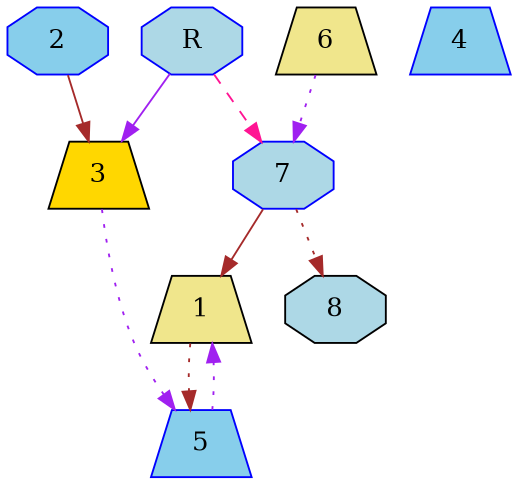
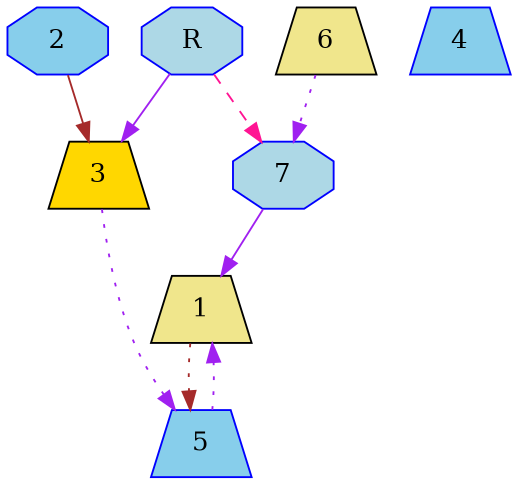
edge "7" -> "1": color brown -> purple
node "8": removed
